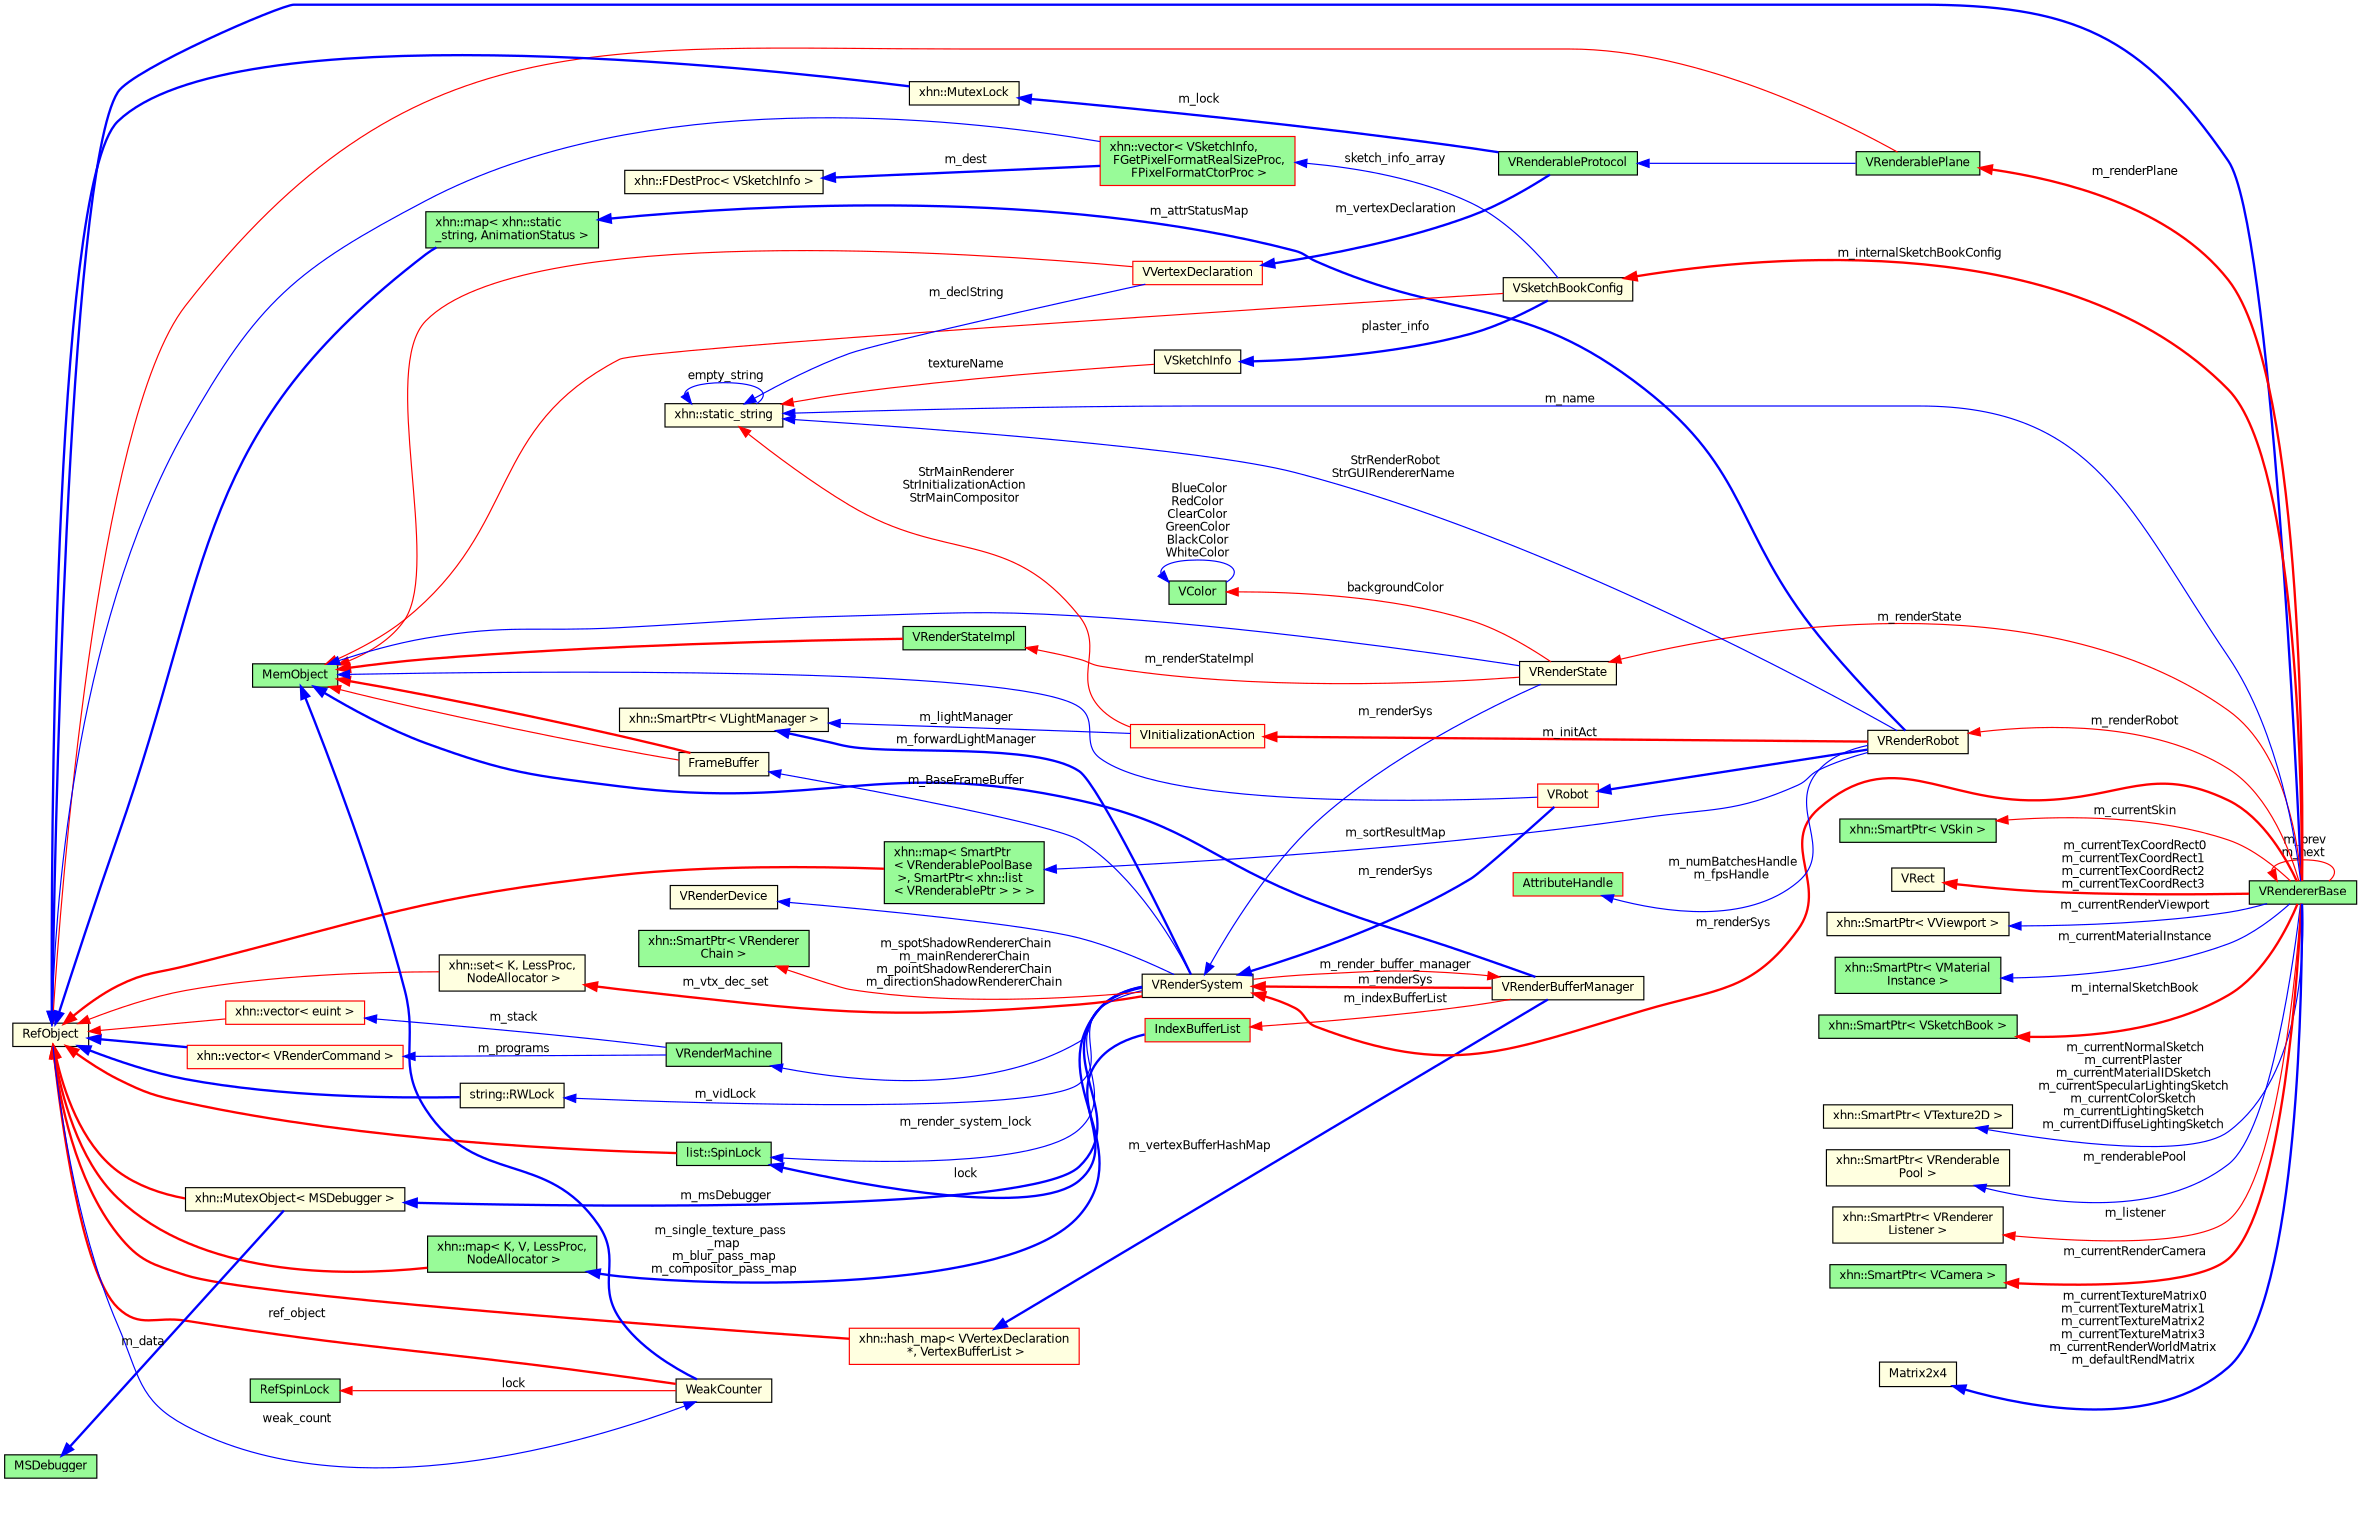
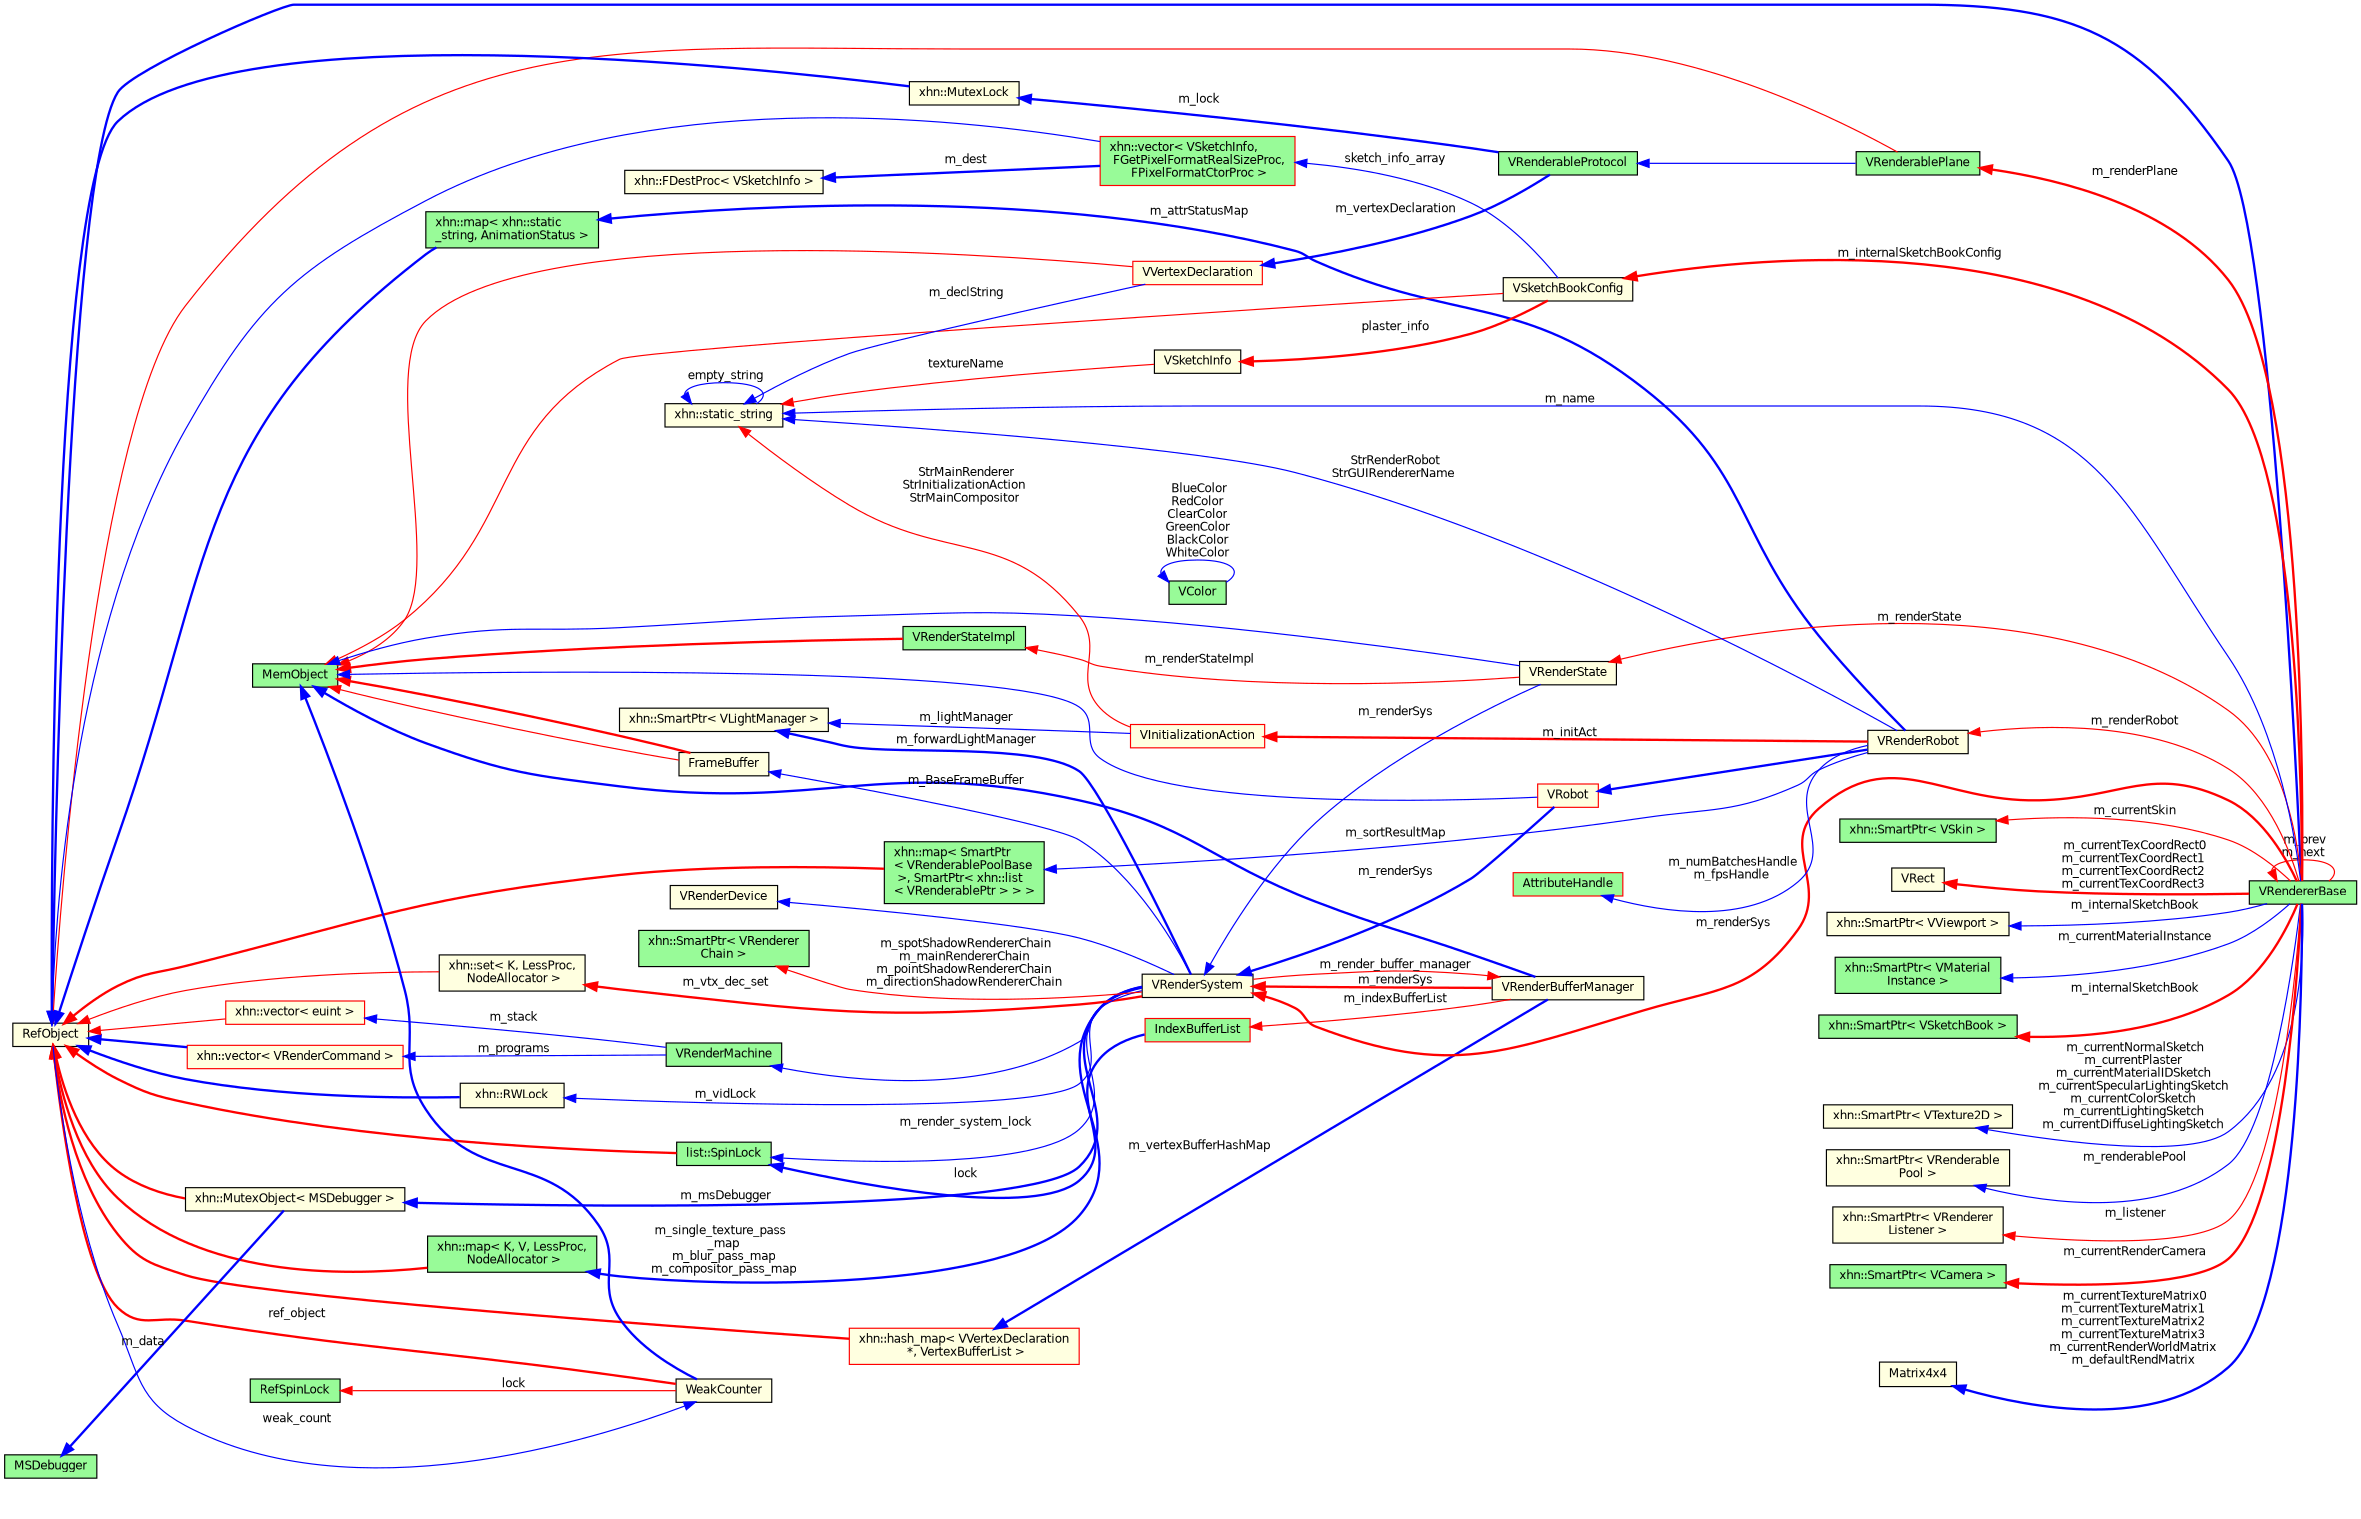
edge "VSketchBookConfig" -> "VSketchInfo": color blue -> red
edge "VRenderState" -> "VColor": removed, label "backgroundColor"
edge "VRendererBase" -> "xhn::SmartPtr< VViewport >": label " m_currentRenderViewport" -> " m_internalSketchBook"
node "string::RWLock": label "string::RWLock" -> "xhn::RWLock"
node "Matrix2x4": label "Matrix2x4" -> "Matrix4x4"
